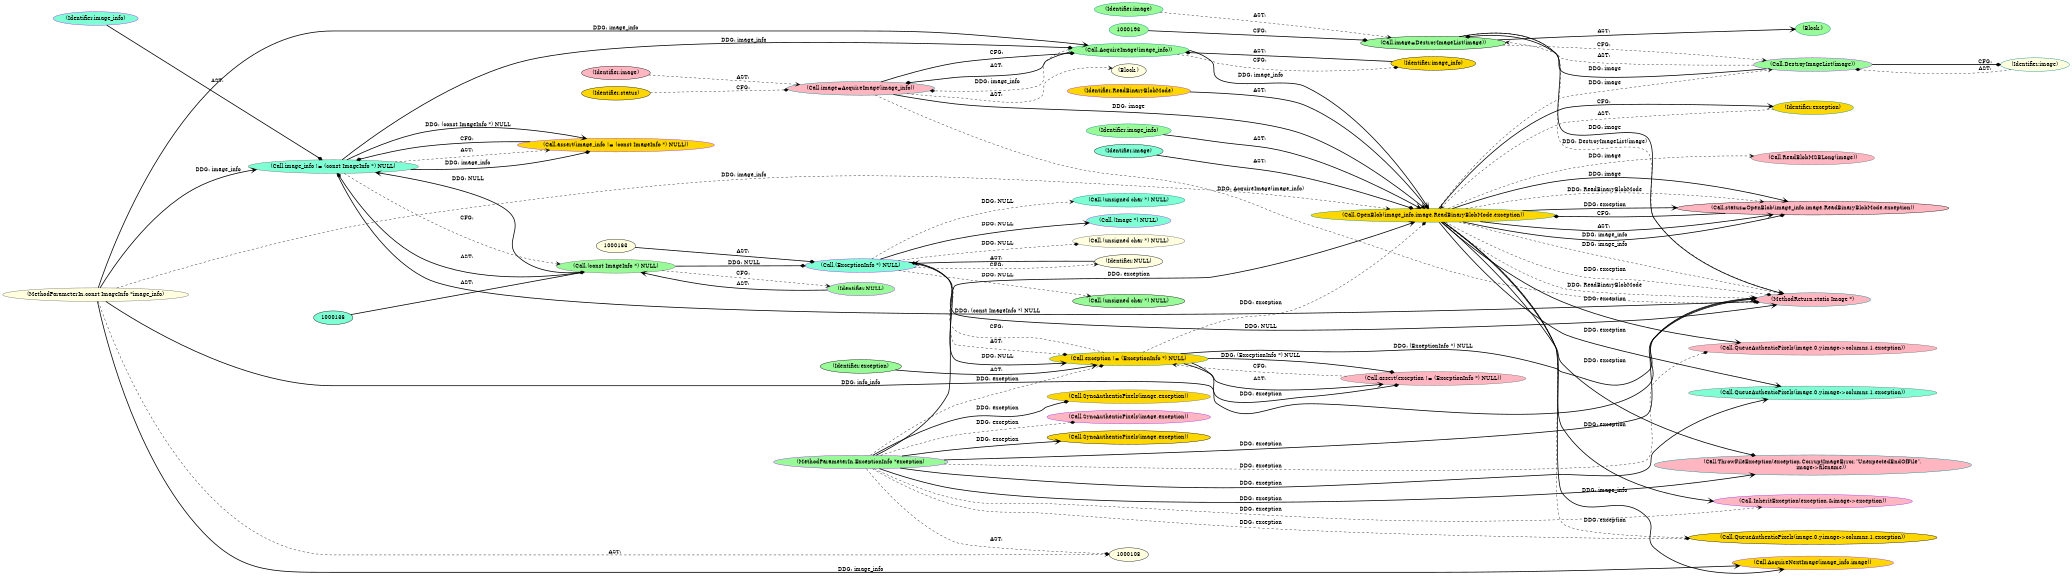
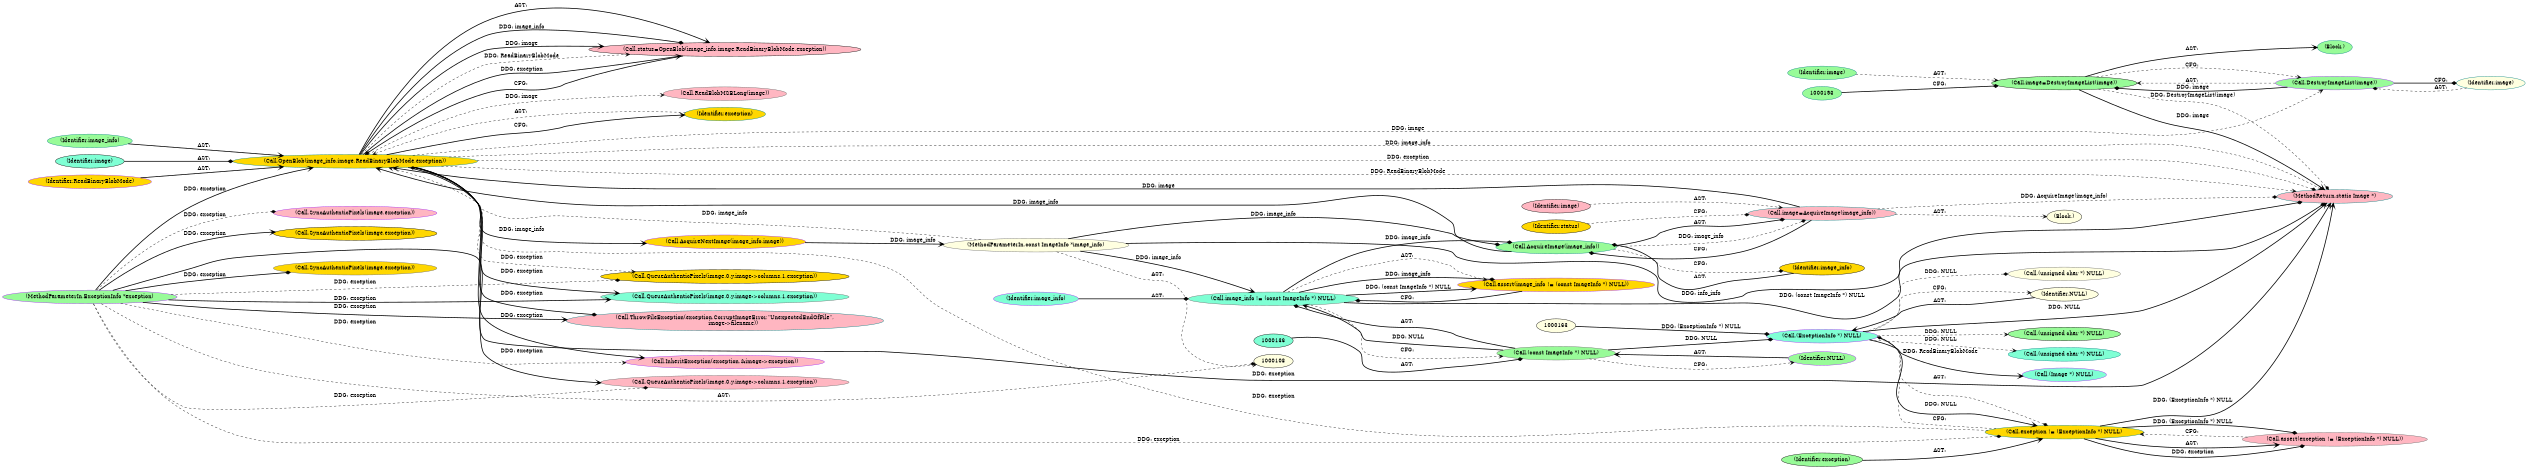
edge "(MethodParameterIn,const ImageInfo *image_info)" -> "(Call,AcquireImage(image_info))": arrowhead vee -> diamond
edge "(Call,(ExceptionInfo *) NULL)" -> "(Call,(Image *) NULL)": label "DDG: NULL" -> "DDG: ReadBinaryBlobMode"
edge "1000163" -> "(Call,(ExceptionInfo *) NULL)": label "AST: " -> "DDG: (ExceptionInfo *) NULL"
edge "(MethodParameterIn,const ImageInfo *image_info)" -> "(Call,AcquireNextImage(image_info,image))": reversed
